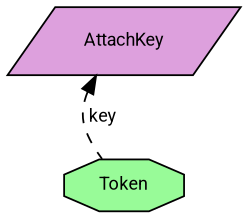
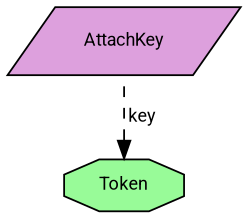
edge "Token" -> "AttachKey": reversed
